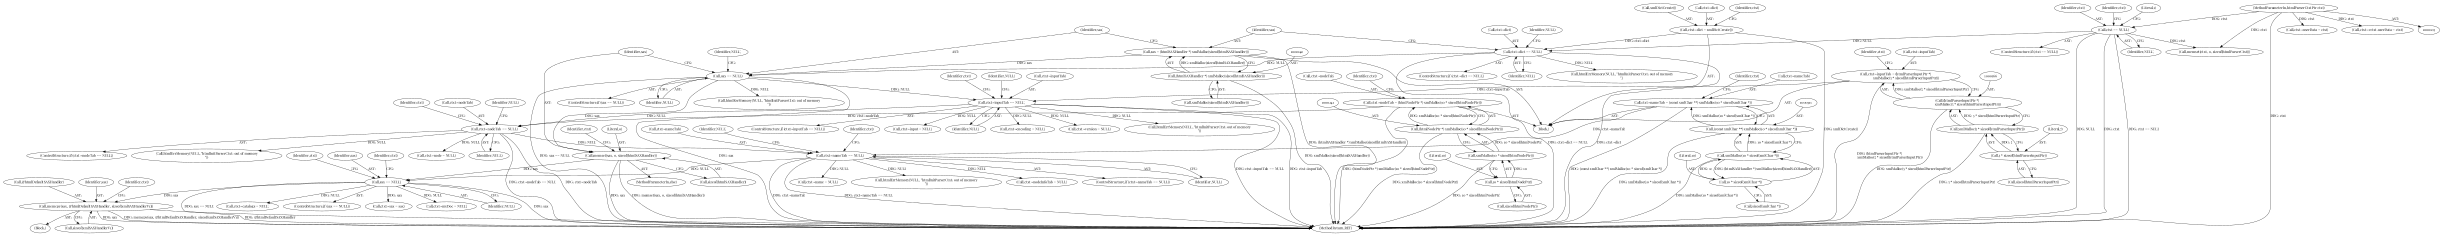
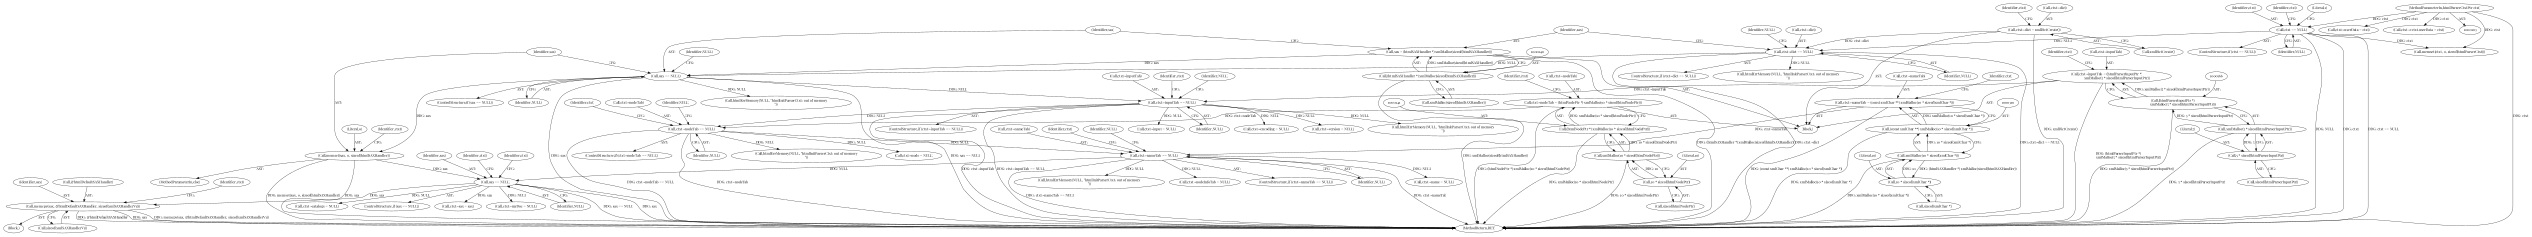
edge "(Call,ctxt->dict = xmlDictCreate())" -> "(Call,xmlDictCreate())": added, label "CFG:"
node "(Call,sizeof(htmlSAXHandler))": removed
